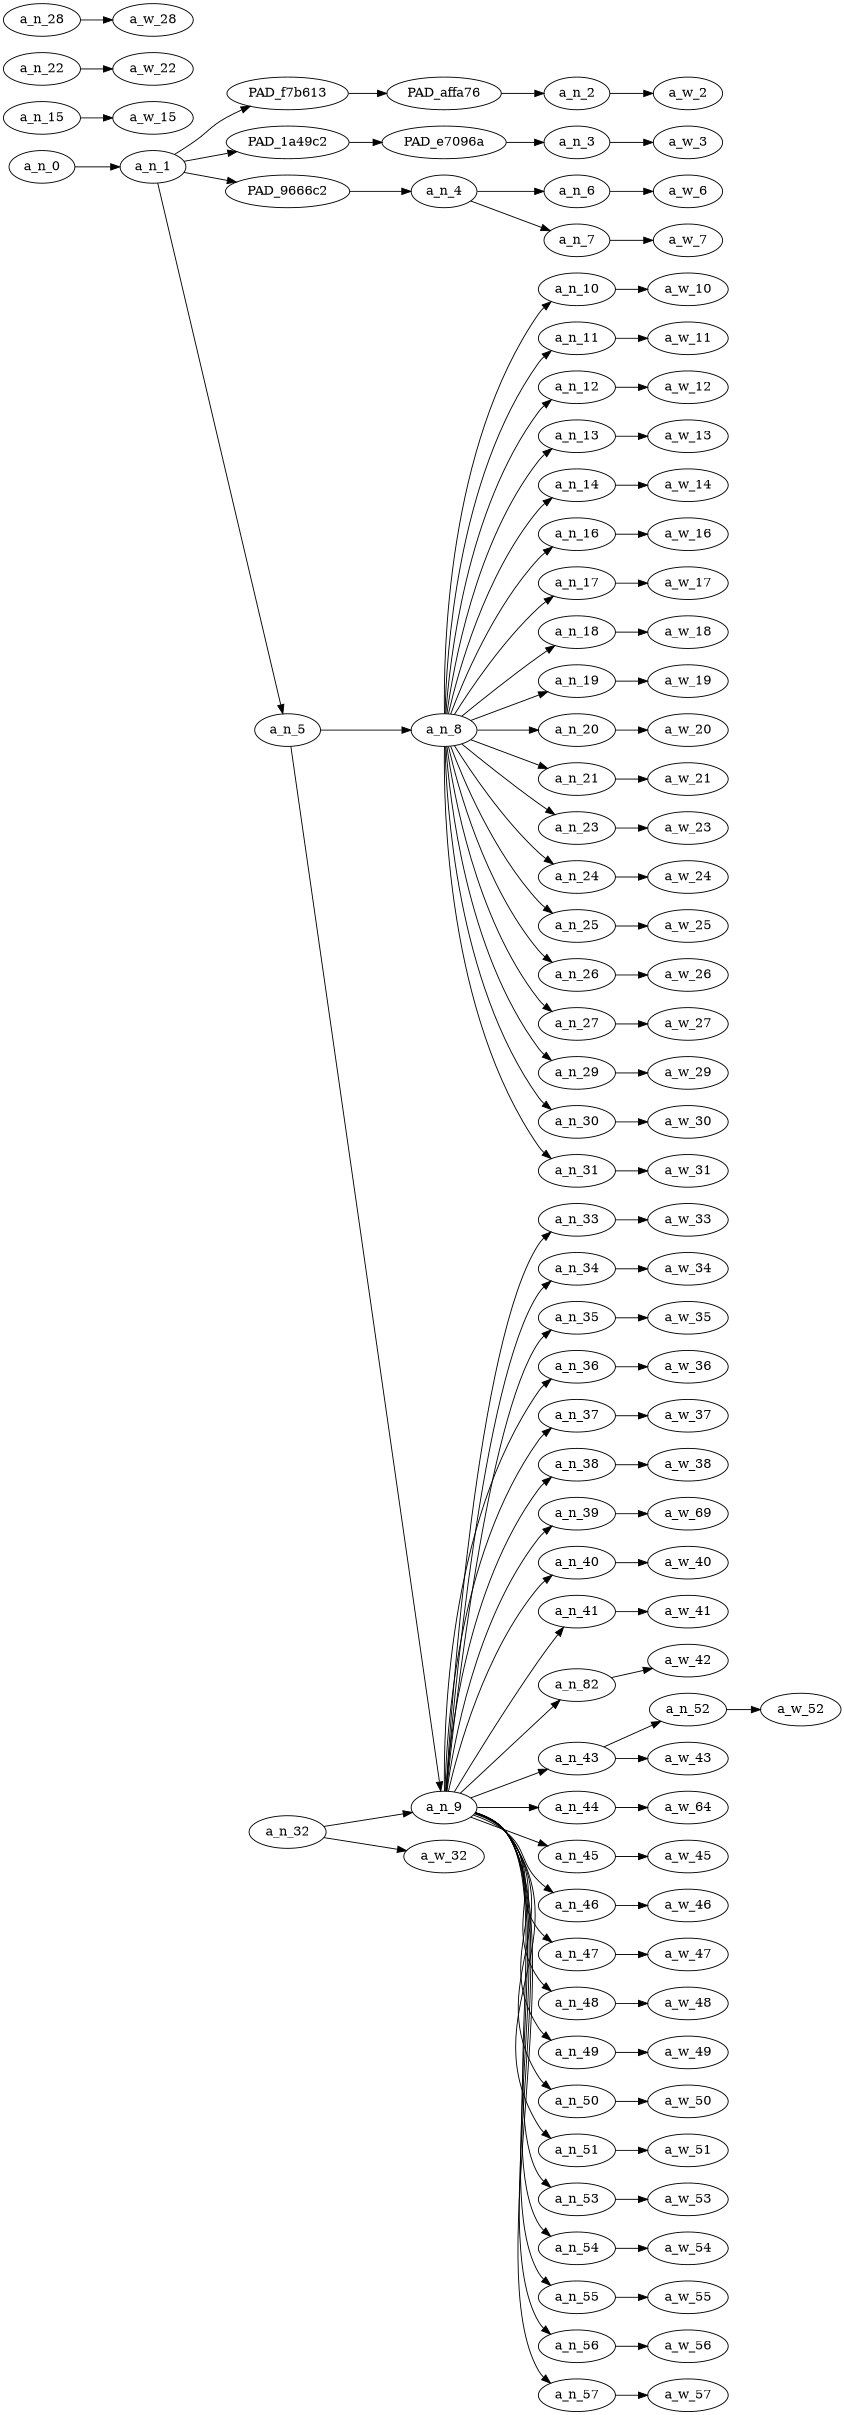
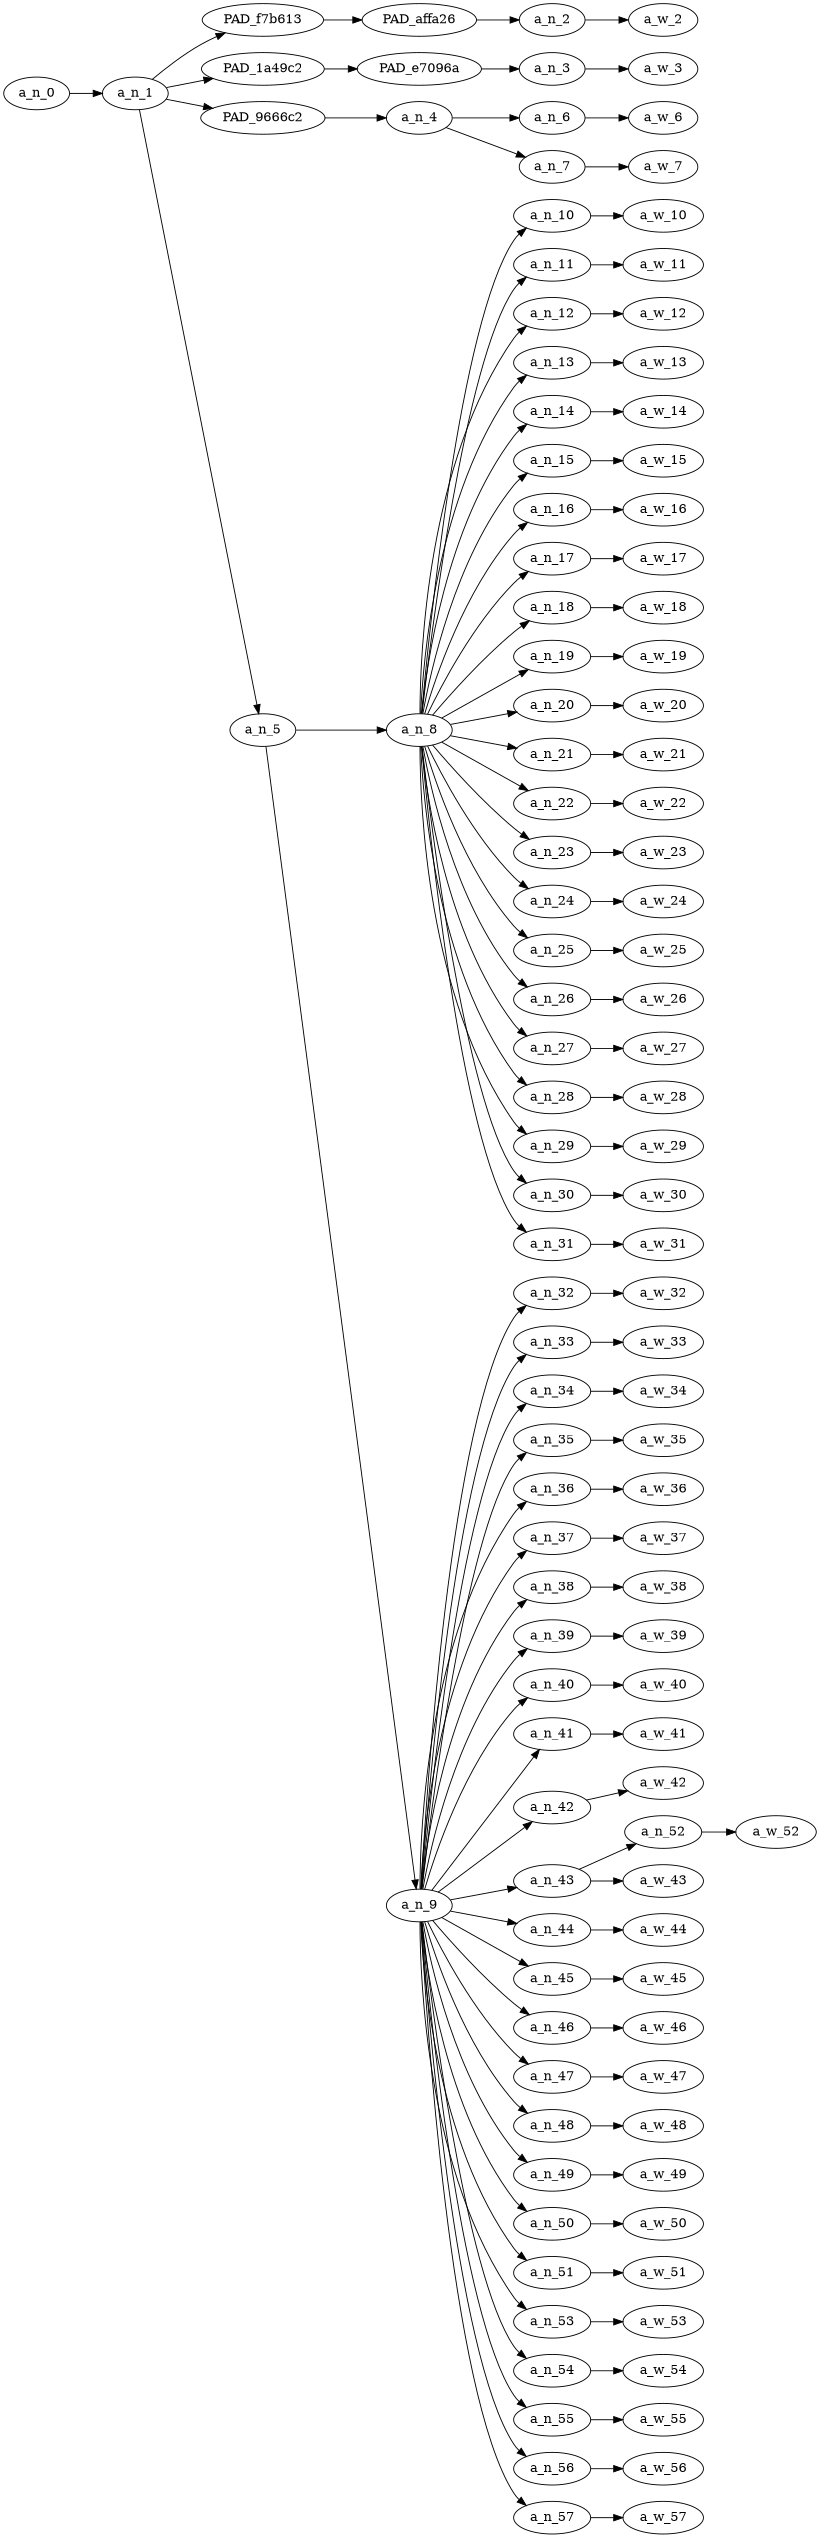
node "PAD_affa76": label "PAD_affa76" -> "PAD_affa26"
edge "a_n_8" -> "a_n_15": added
edge "a_n_8" -> "a_n_22": added
edge "a_n_8" -> "a_n_28": added
node "a_w_69": label "a_w_69" -> "a_w_39"
node "a_n_82": label "a_n_82" -> "a_n_42"
node "a_w_64": label "a_w_64" -> "a_w_44"
edge "a_n_32" -> "a_n_9": reversed
